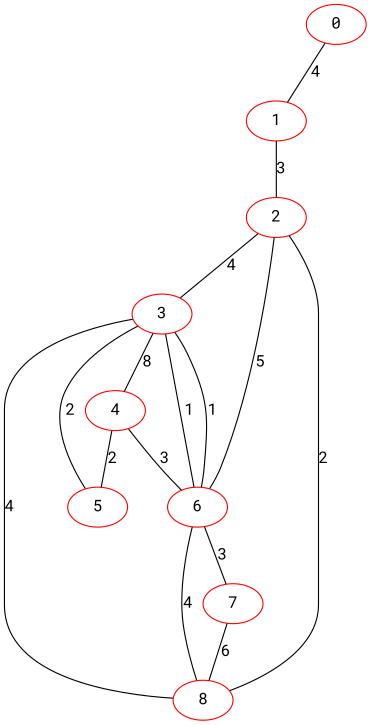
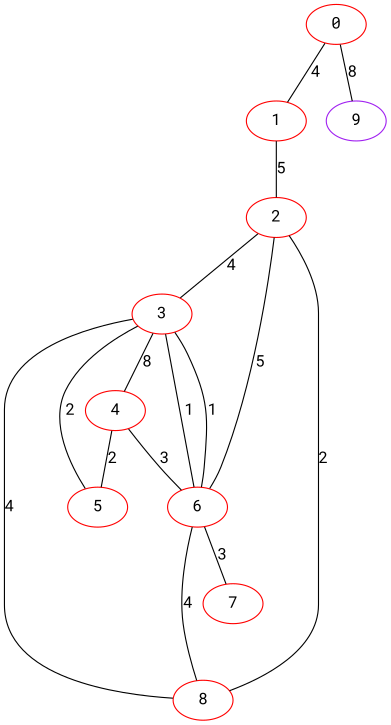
node "9": added
edge "1" -- "2": label "3" -> "5"
edge "7" -- "8": removed, label "6"
